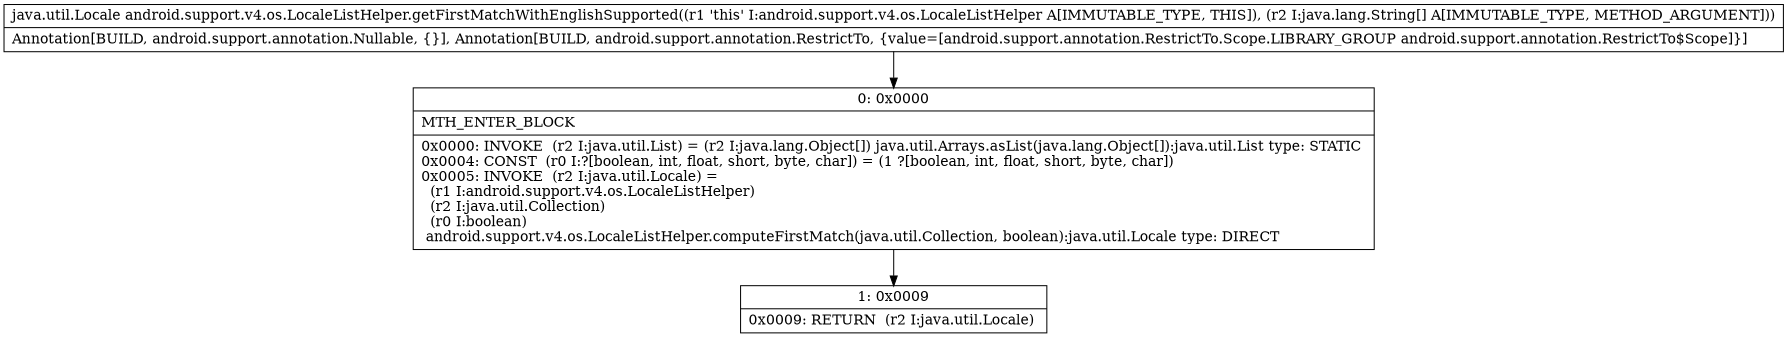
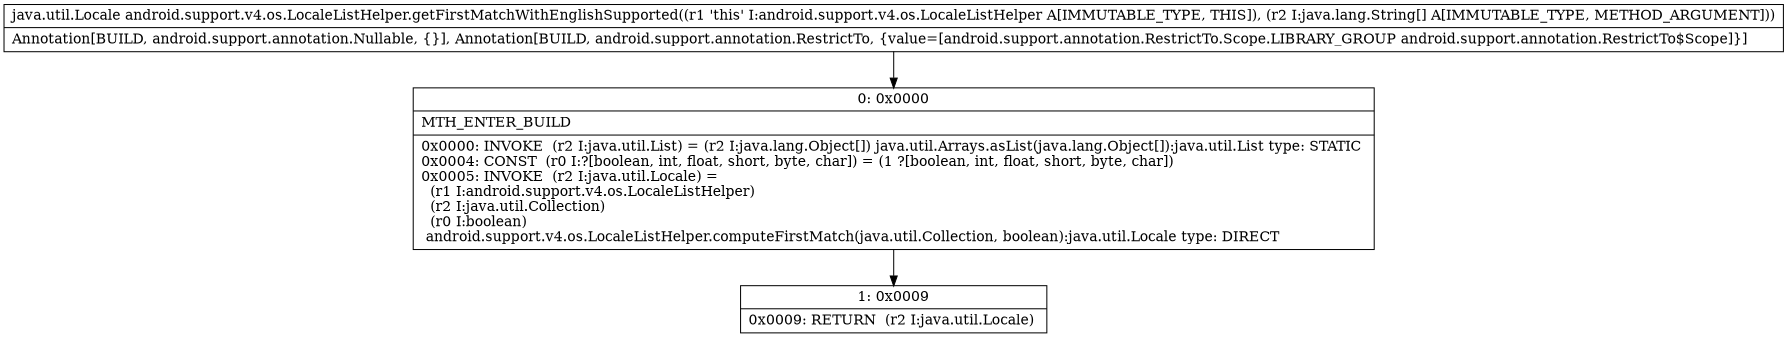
node "0: 0x0000": text "MTH_ENTER_BLOCK" -> "MTH_ENTER_BUILD"
